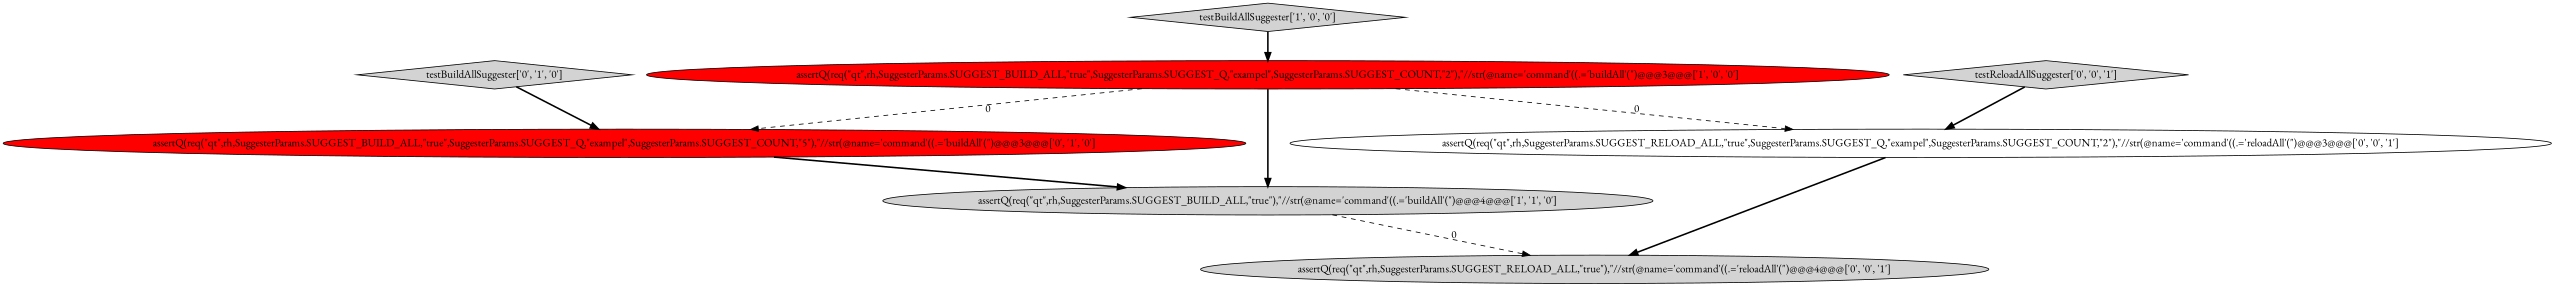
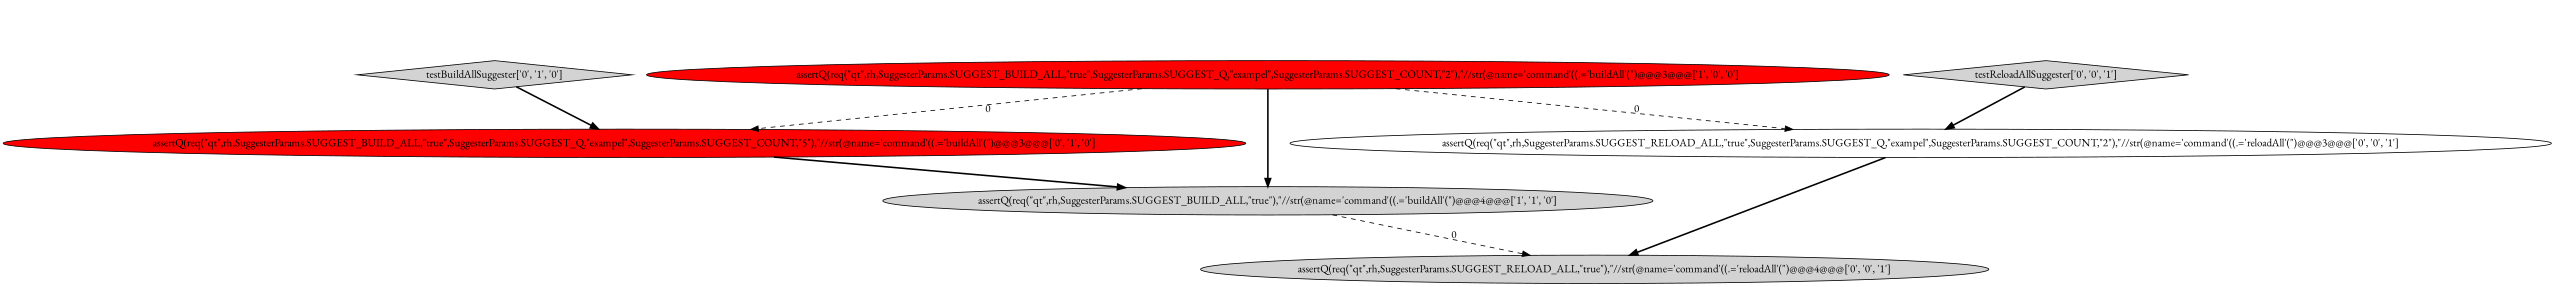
node "testBuildAllSuggester['1', '0', '0']": removed
